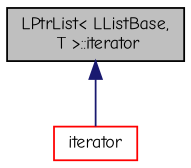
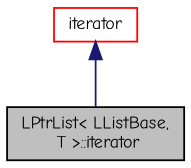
edge "iterator" -> "LPtrList< LListBase, T >::iterator": reversed
